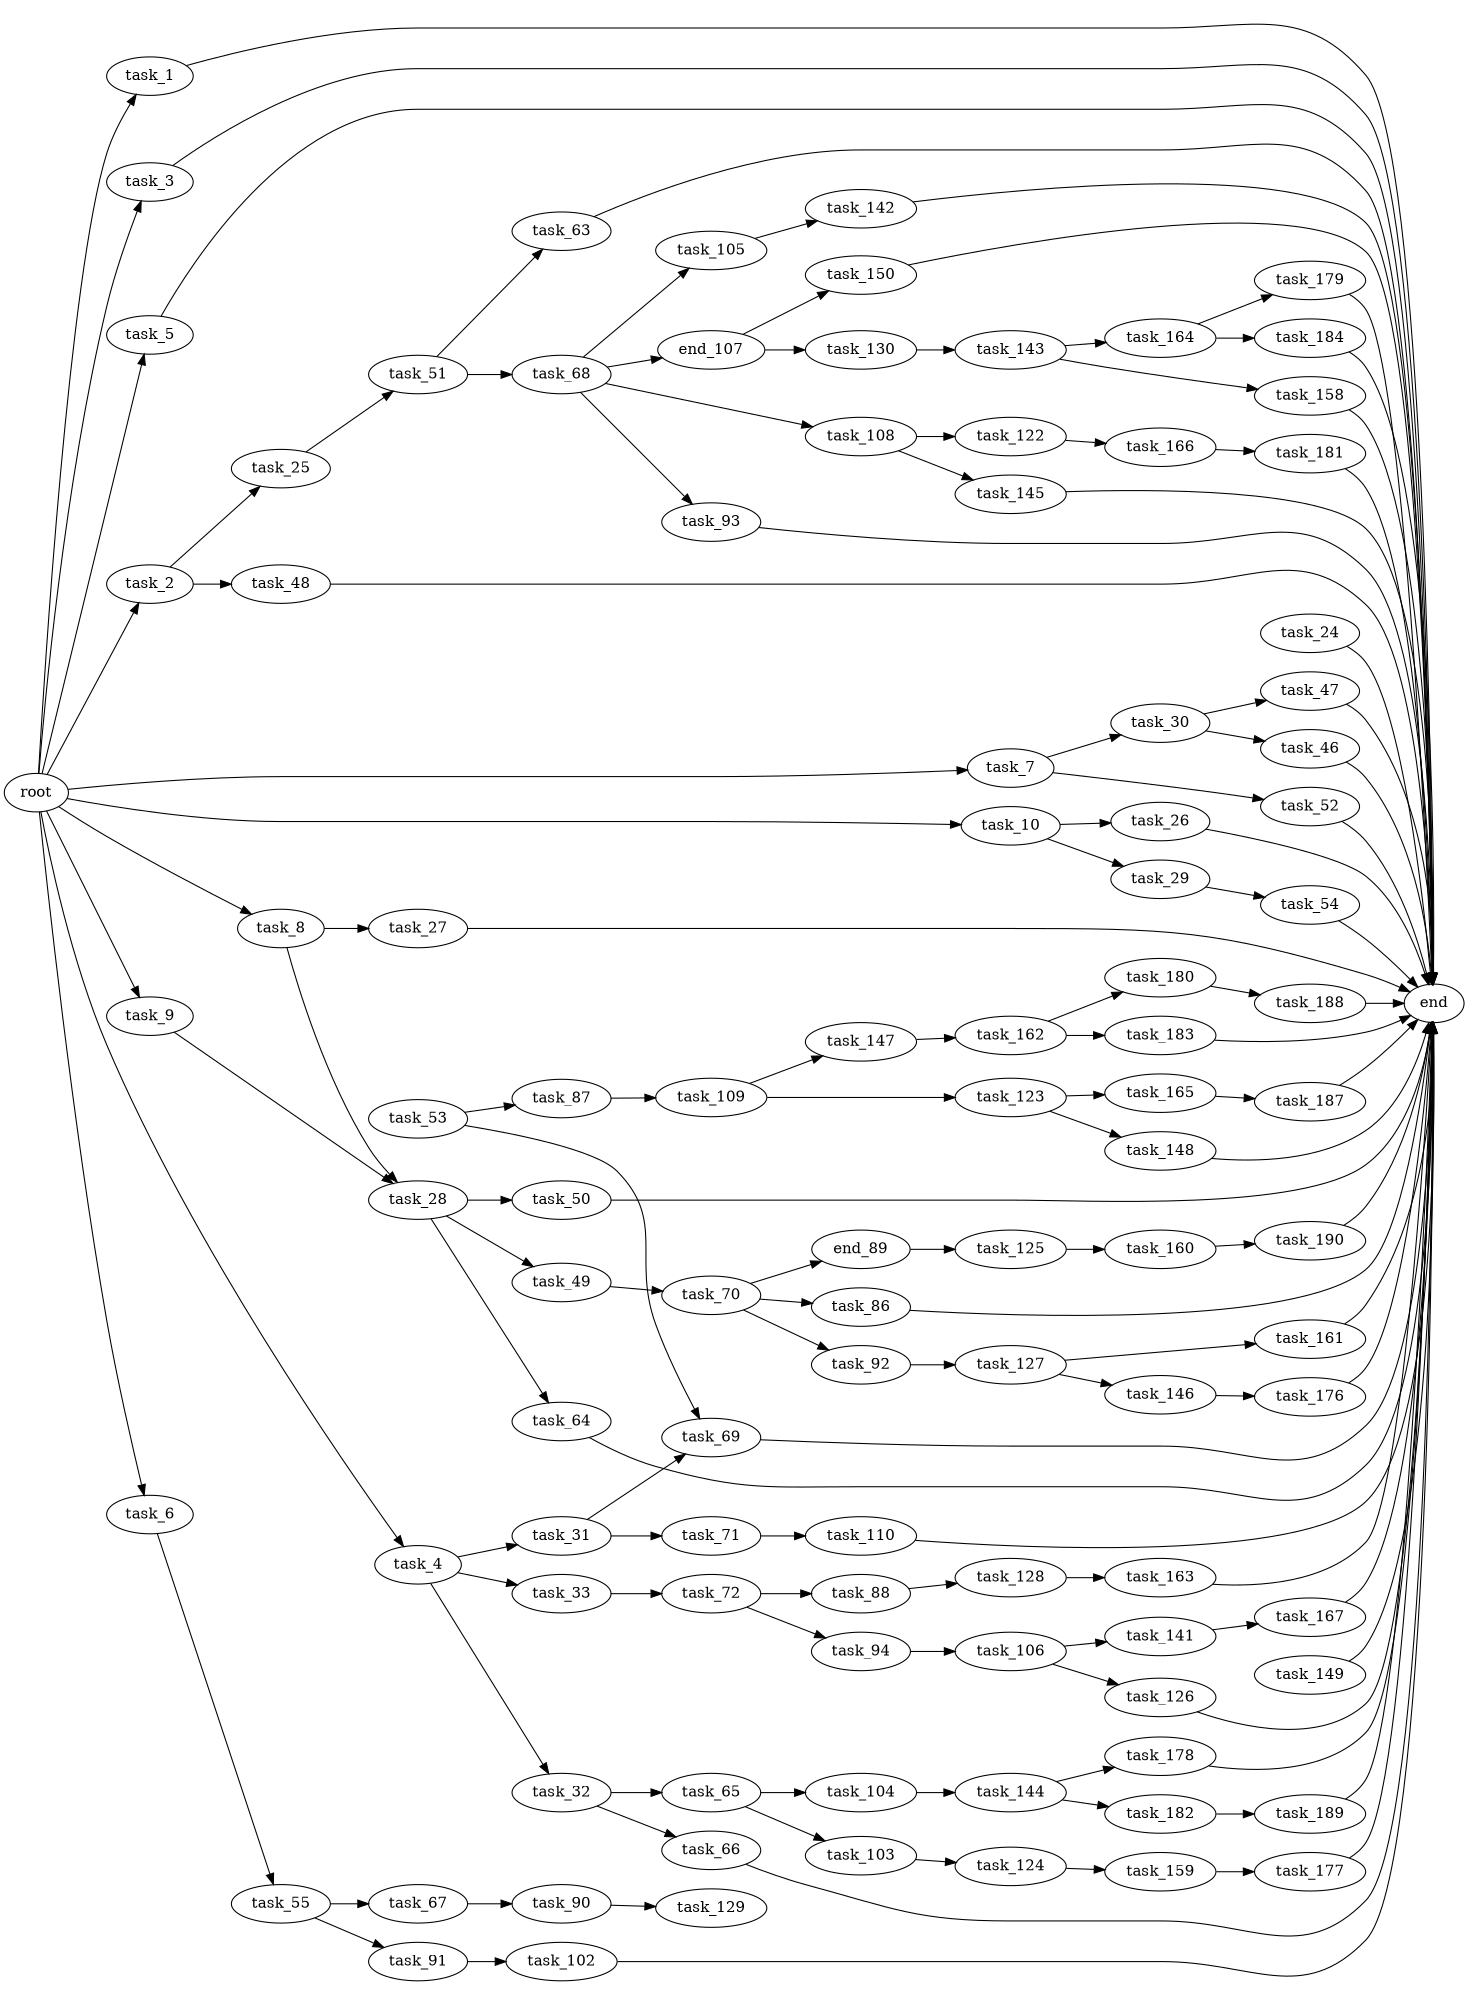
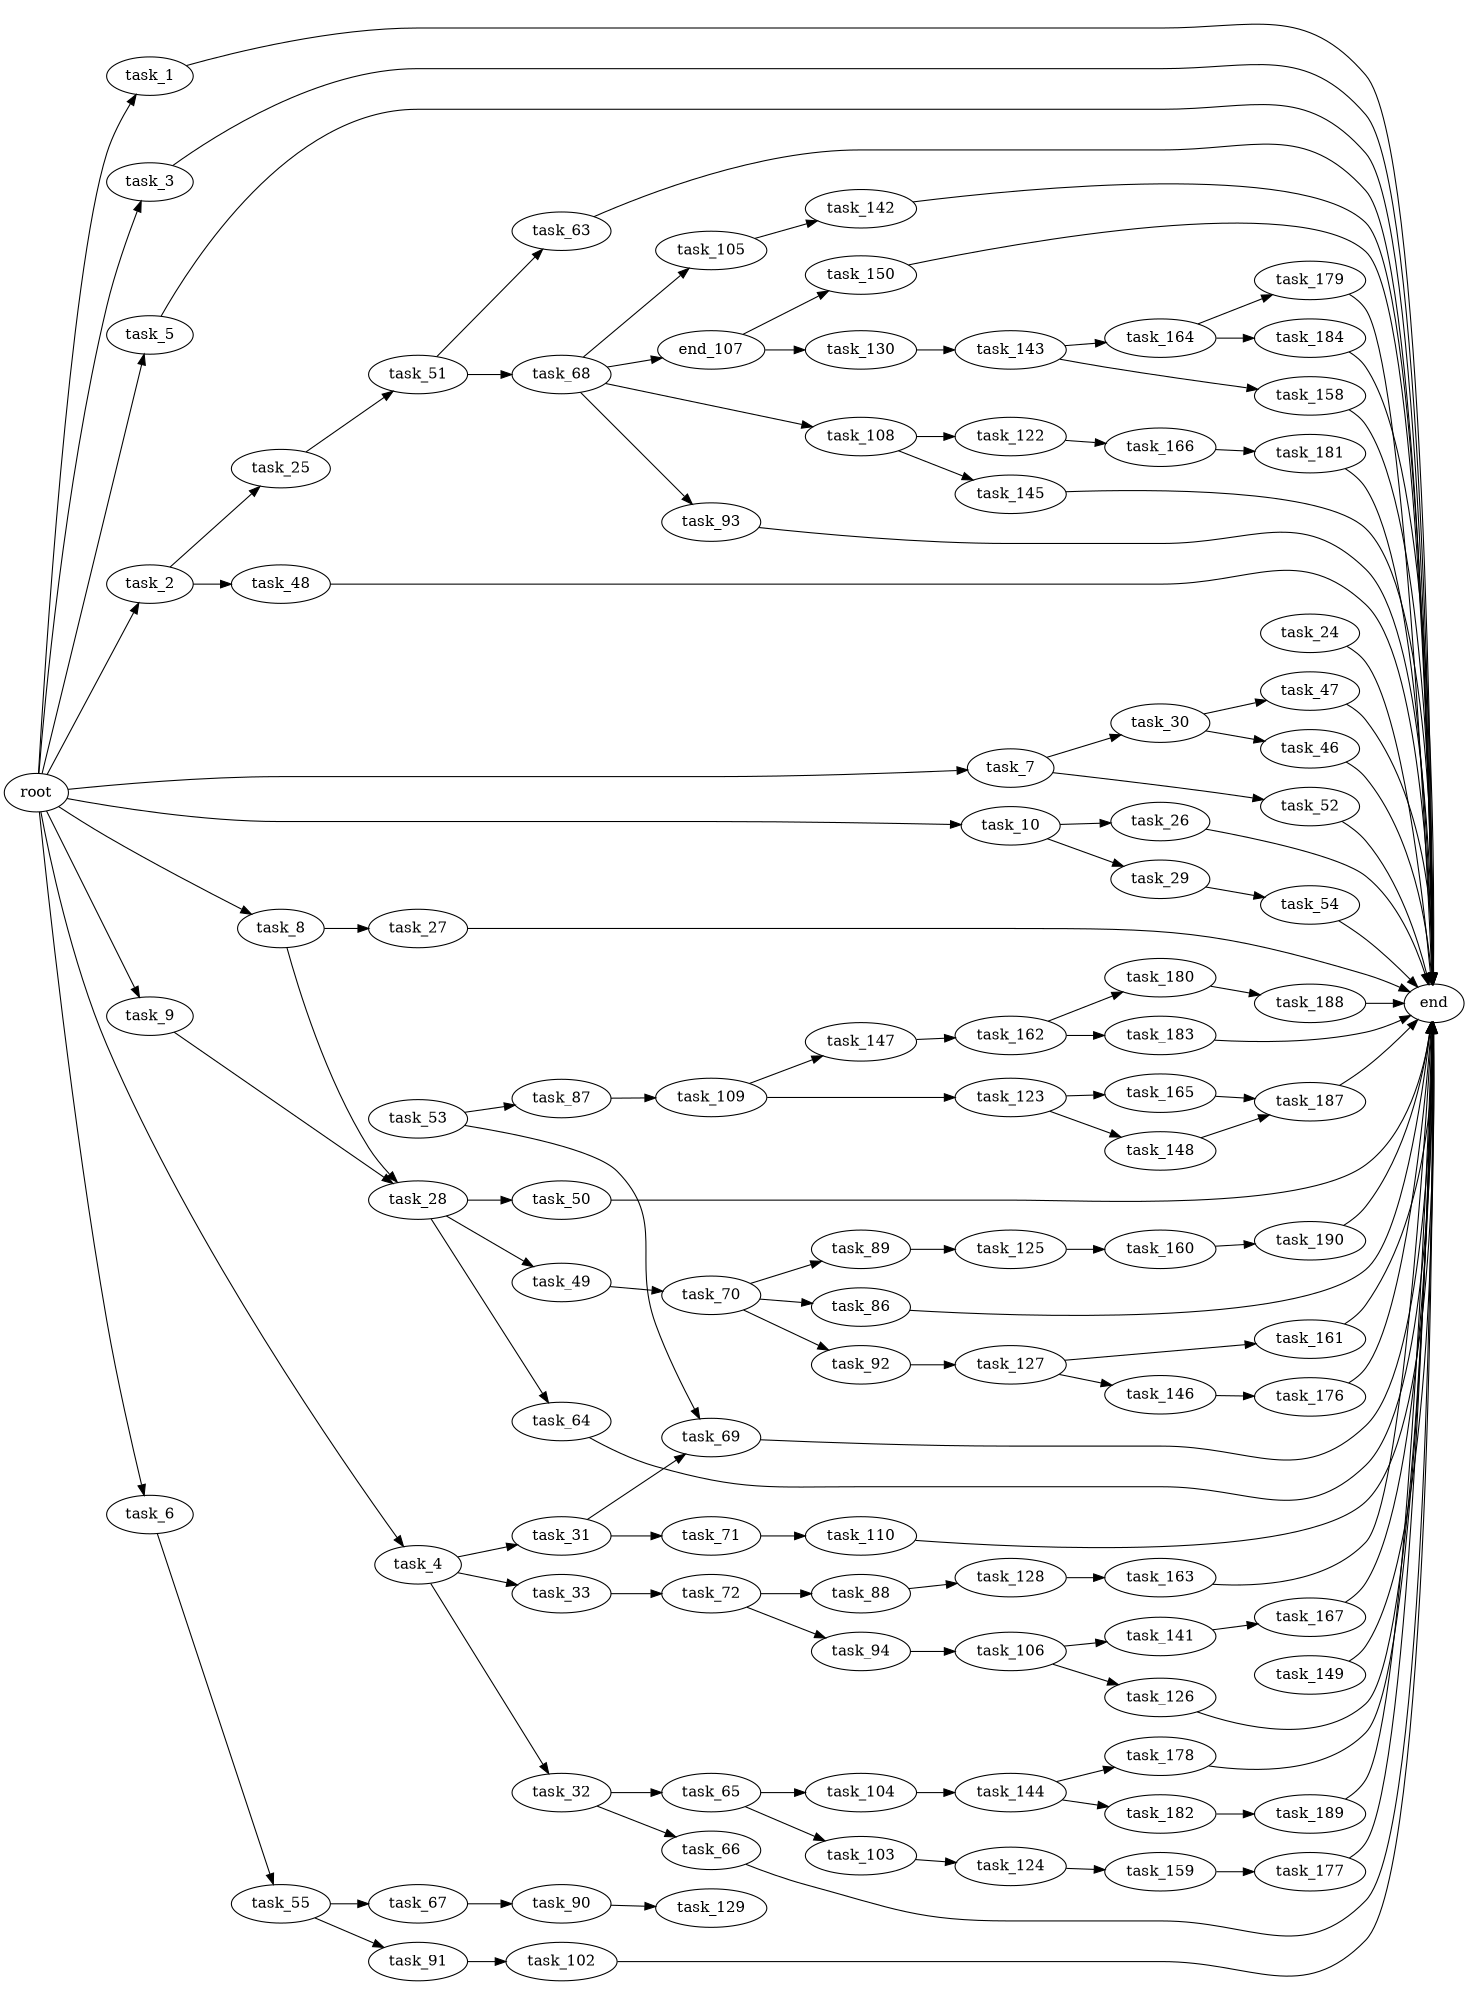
edge "task_148" -> "end": now "task_148" -> "task_187"
node "end_89": label "end_89" -> "task_89"
